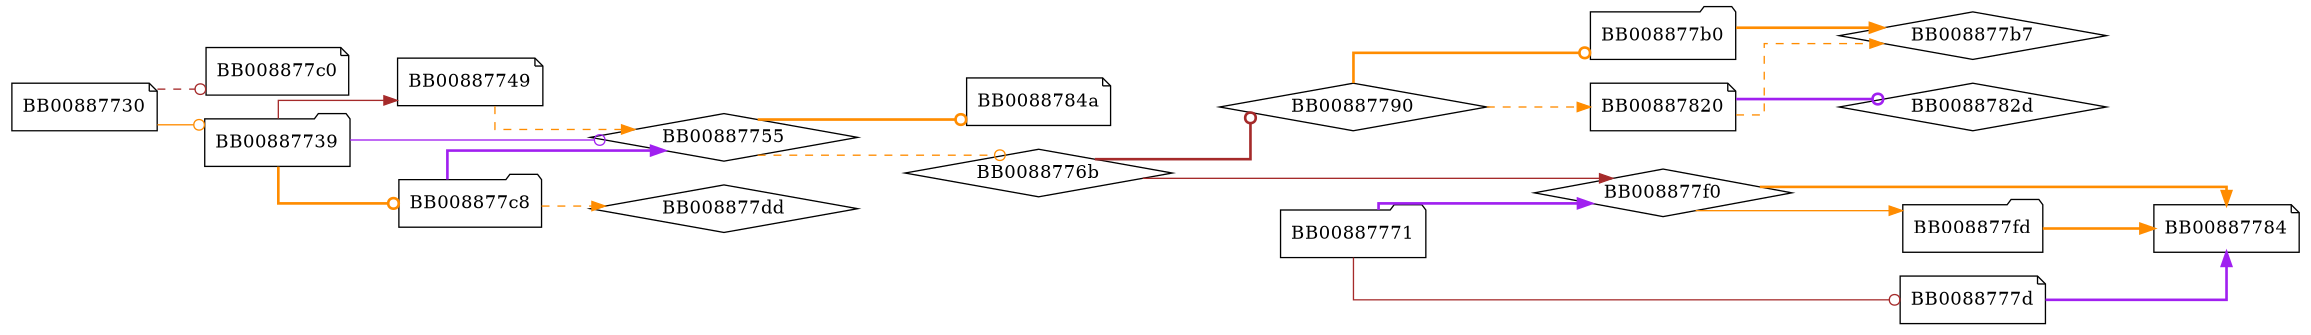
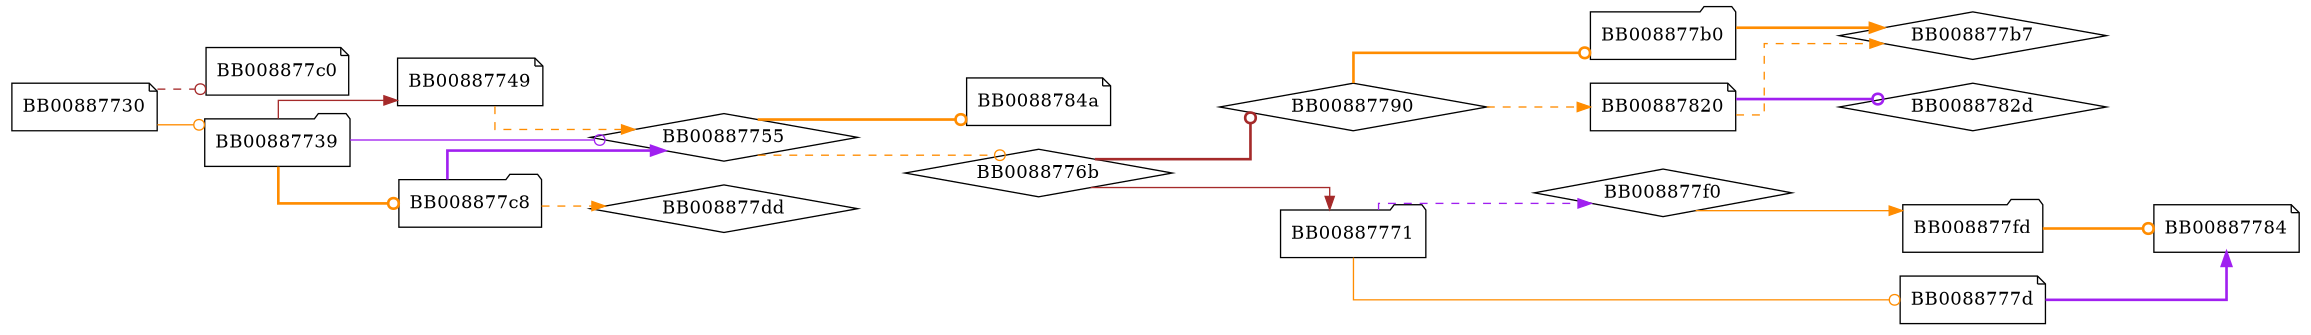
edge "BB0088776b" -> "BB008877f0": now "BB0088776b" -> "BB00887771"
edge "BB008877f0" -> "BB00887784": removed
edge "BB00887771" -> "BB008877f0": style bold -> dashed
edge "BB008877fd" -> "BB00887784": arrowhead normal -> odot
edge "BB00887771" -> "BB0088777d": color brown -> darkorange
